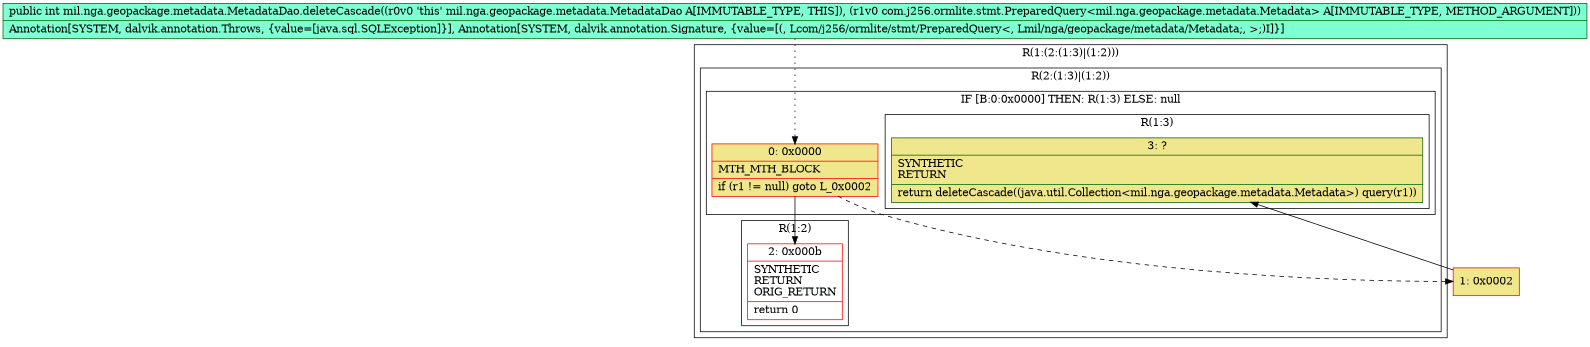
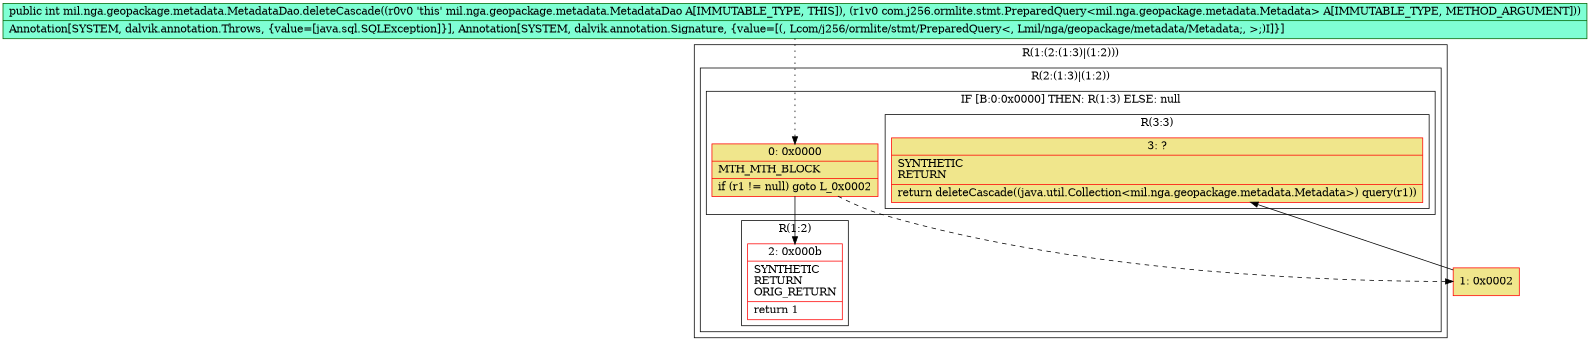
cluster "R(1:3)": label "R(1:3)" -> "R(3:3)"
node "3: ?": color darkgreen -> red
node "2: 0x000b": text "return 0" -> "return 1"
